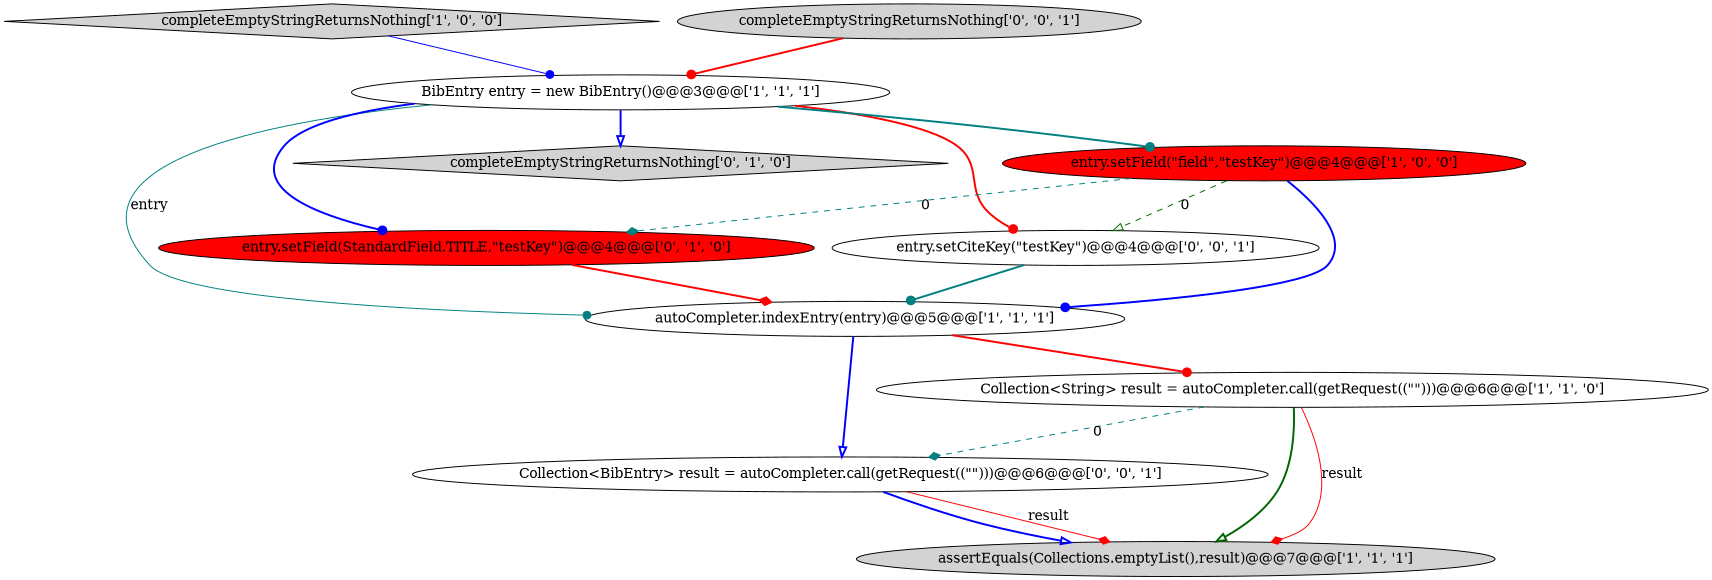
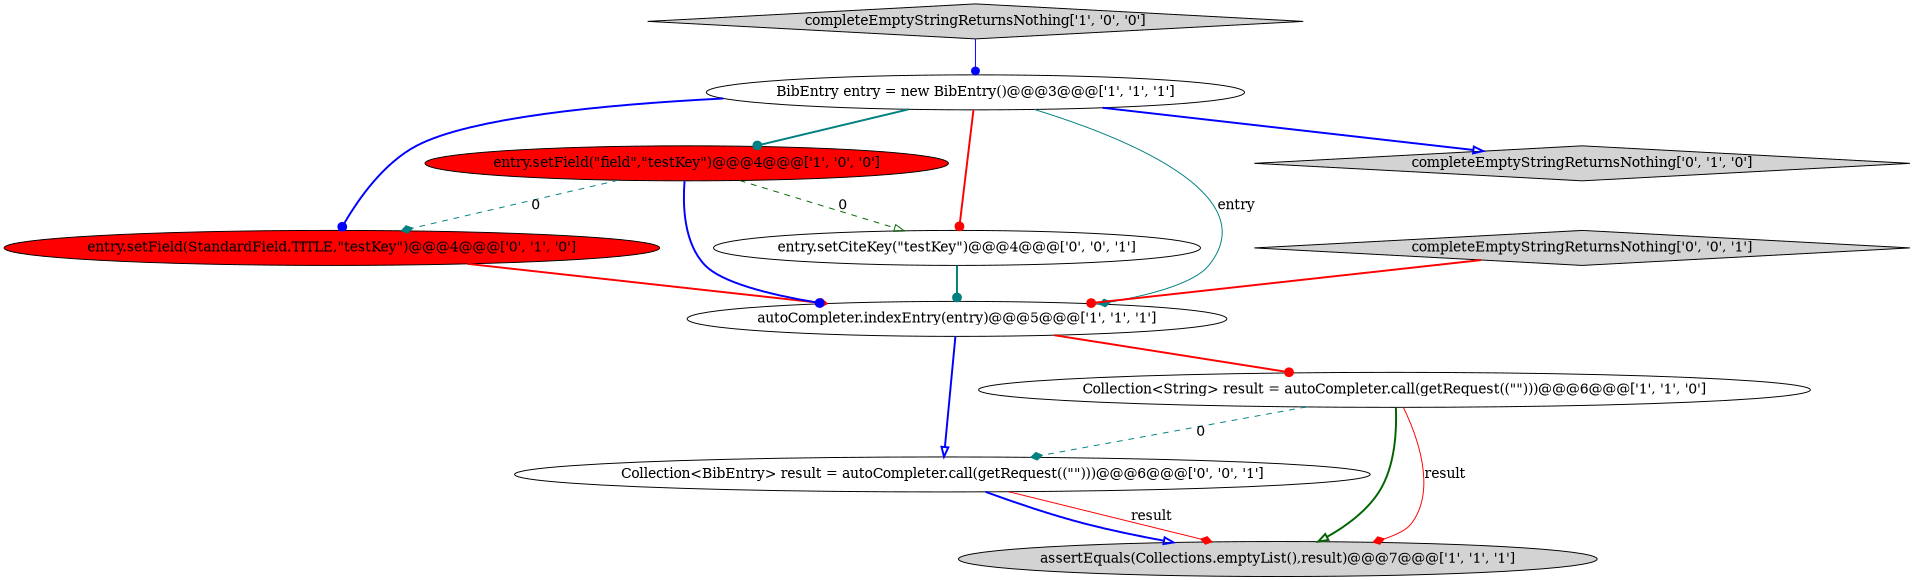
node "completeEmptyStringReturnsNothing['0', '0', '1']": shape ellipse -> diamond
edge "completeEmptyStringReturnsNothing['0', '0', '1']" -> "BibEntry entry = new BibEntry()@@@3@@@['1', '1', '1']": now "completeEmptyStringReturnsNothing['0', '0', '1']" -> "autoCompleter.indexEntry(entry)@@@5@@@['1', '1', '1']"
edge "BibEntry entry = new BibEntry()@@@3@@@['1', '1', '1']" -> "autoCompleter.indexEntry(entry)@@@5@@@['1', '1', '1']": arrowhead dot -> diamond
